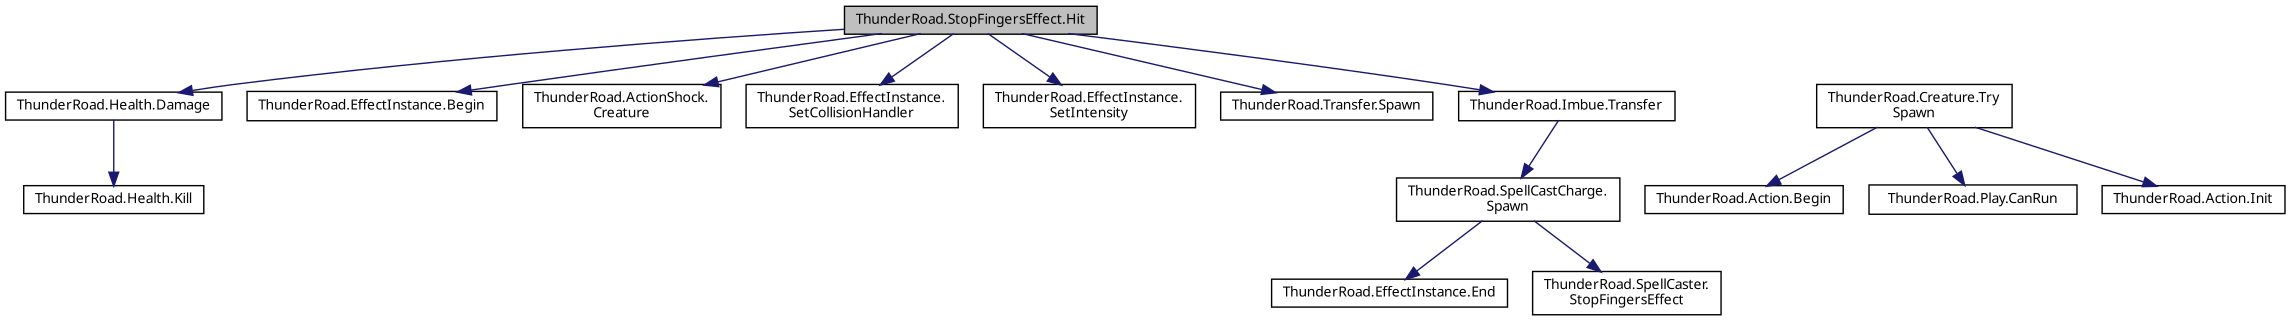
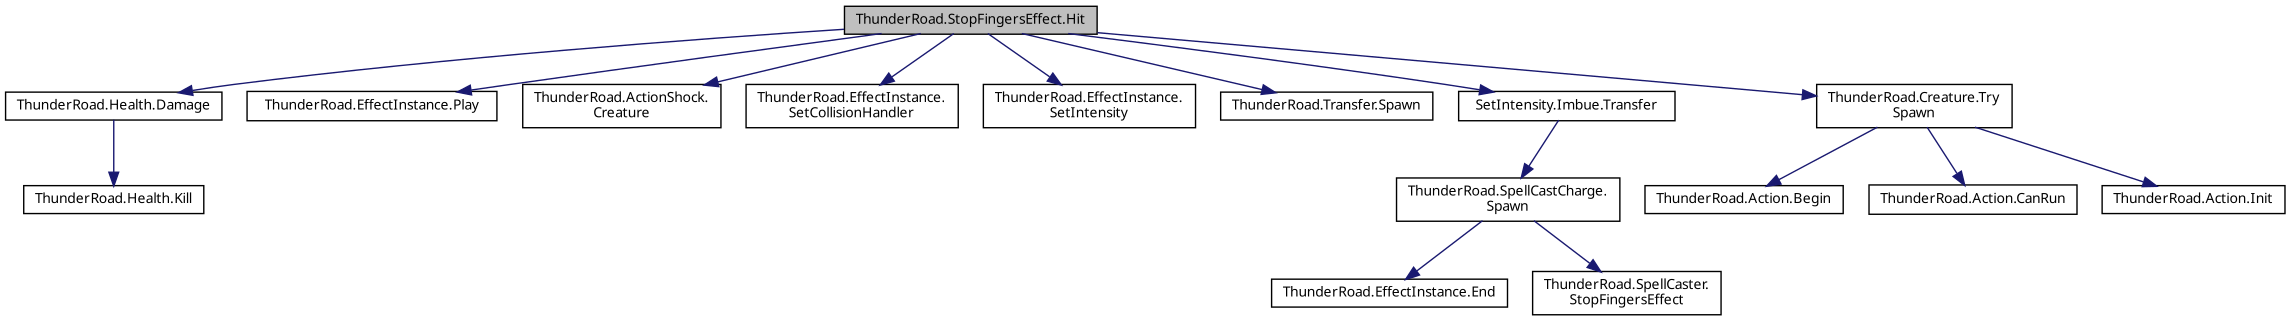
edge "ThunderRoad.StopFingersEffect.Hit" -> "ThunderRoad.Creature.Try Spawn": added
node "ThunderRoad.EffectInstance.Begin": label "ThunderRoad.EffectInstance.Begin" -> "ThunderRoad.EffectInstance.Play"
node "ThunderRoad.Imbue.Transfer": label "ThunderRoad.Imbue.Transfer" -> "SetIntensity.Imbue.Transfer"
node "ThunderRoad.Play.CanRun": label "ThunderRoad.Play.CanRun" -> "ThunderRoad.Action.CanRun"
